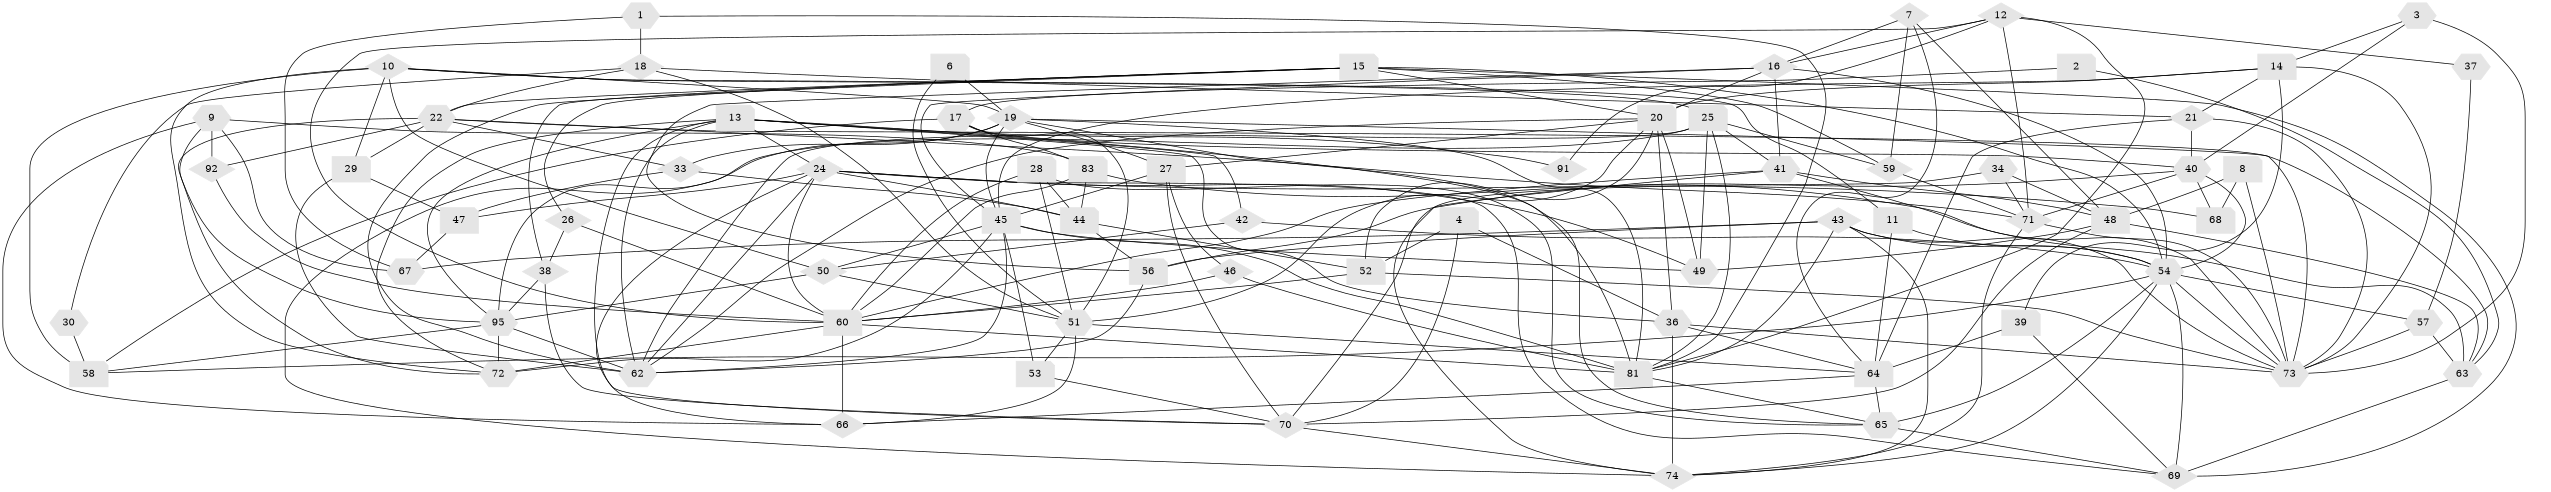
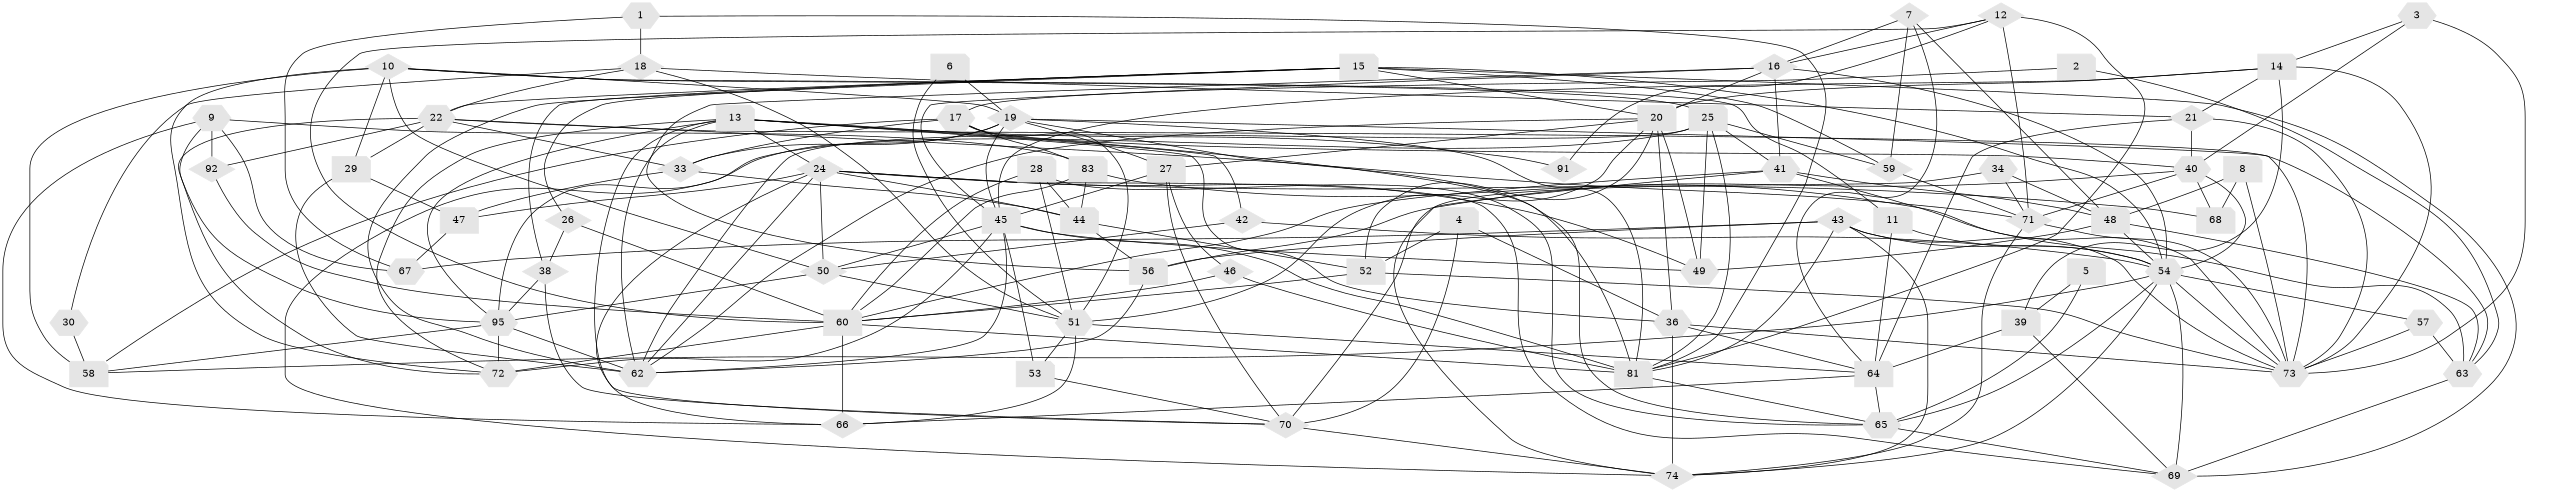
node "37": removed
edge "17" -- "33": added
edge "24" -- "60": now "24" -- "50"
node "5": added
edge "48" -- "70": now "48" -- "54"
